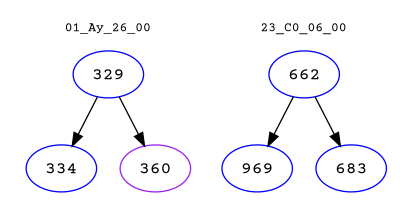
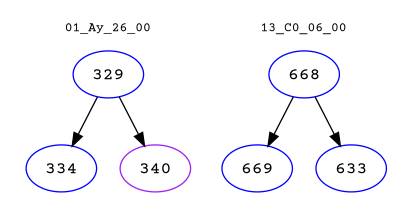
cluster "23_C0_06_00": label "23_C0_06_00" -> "13_C0_06_00"
node "662": label "662" -> "668"
node "360": label "360" -> "340"
node "969": label "969" -> "669"
node "683": label "683" -> "633"
